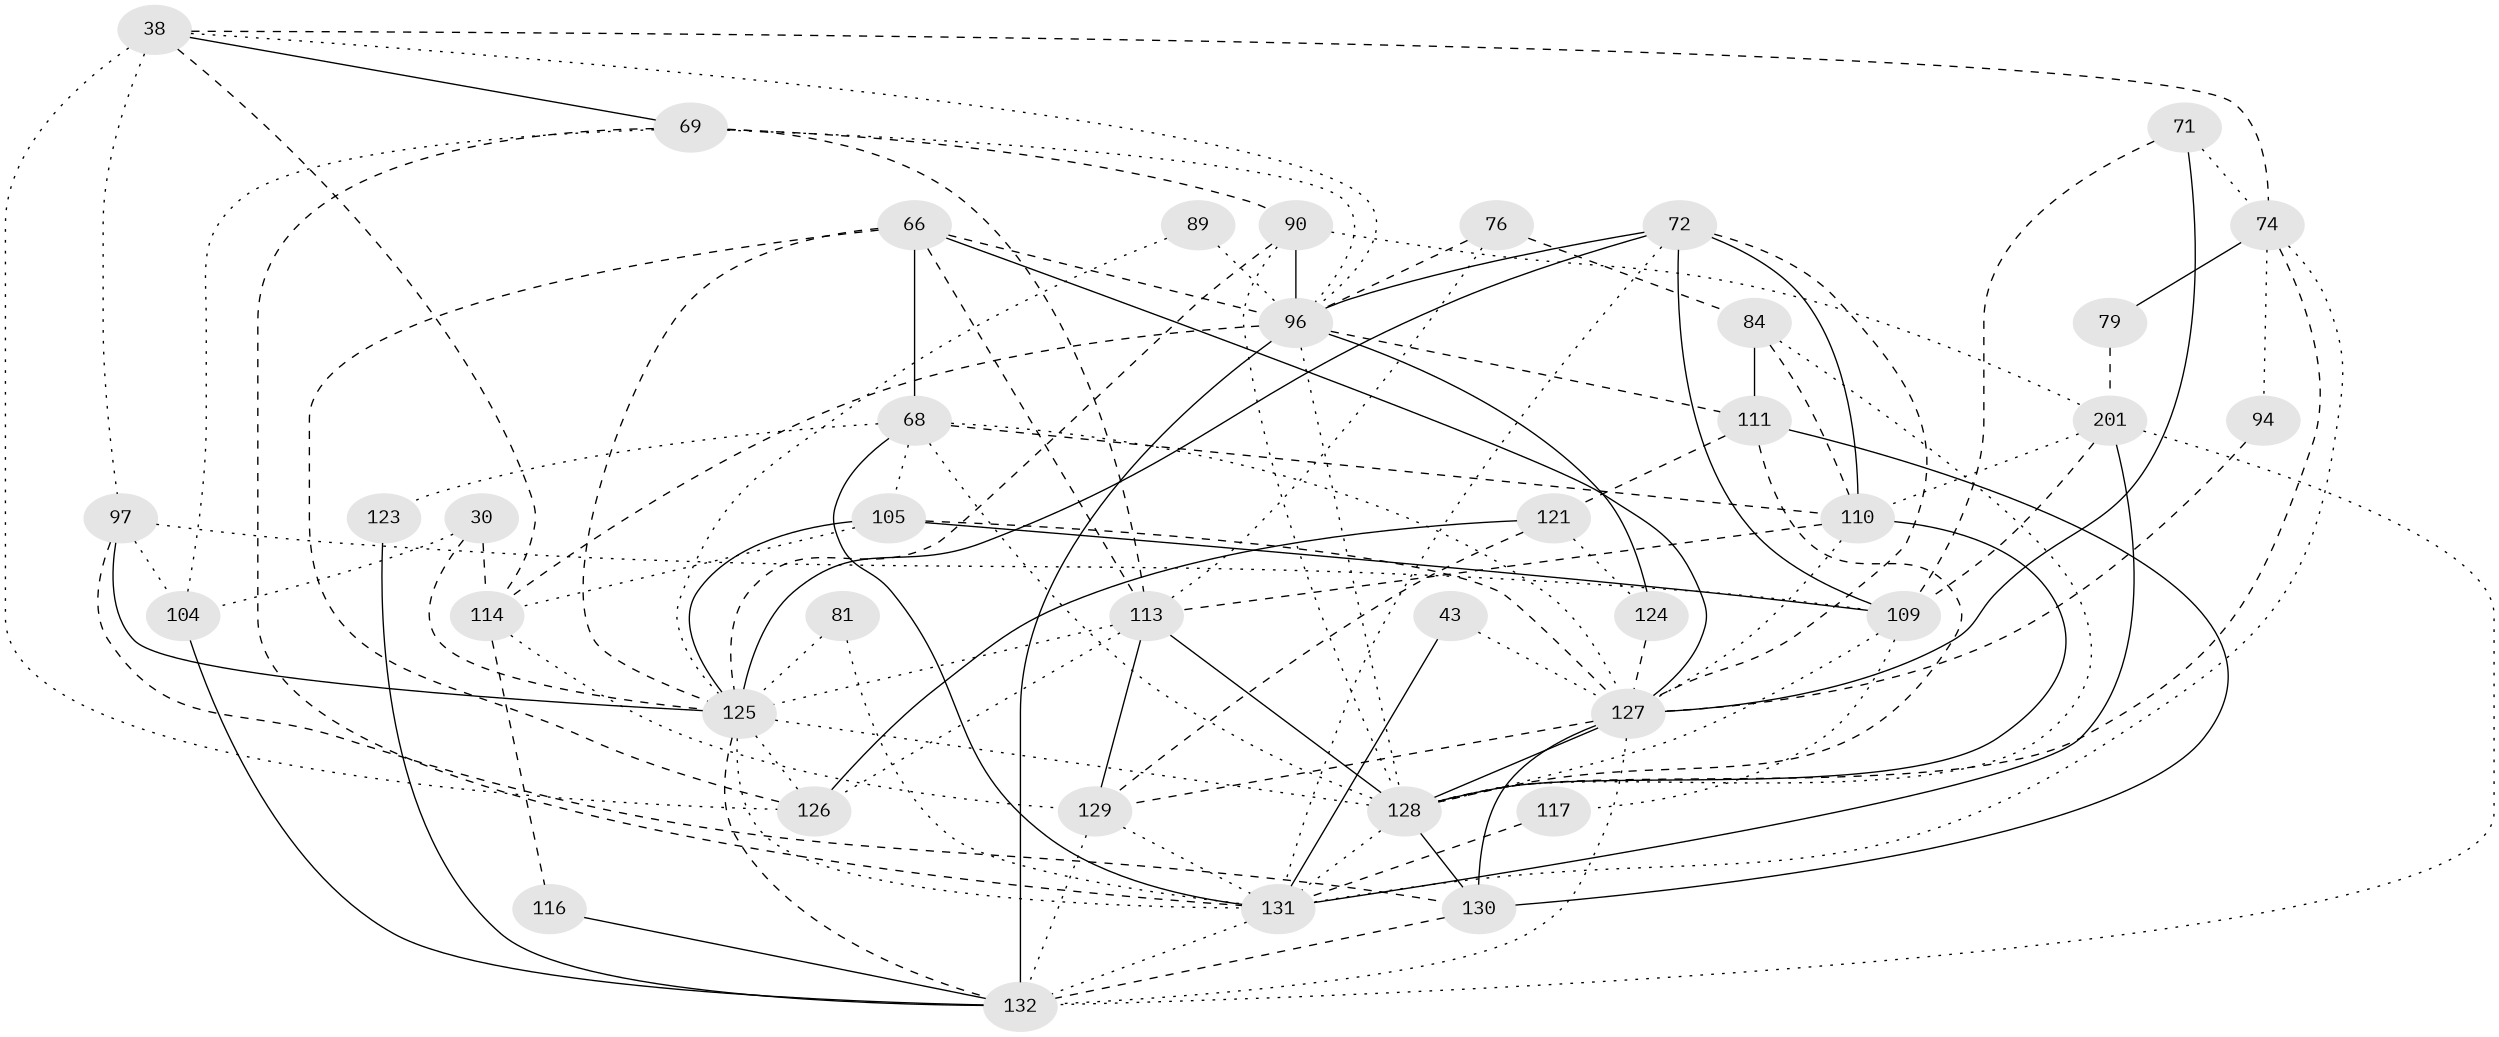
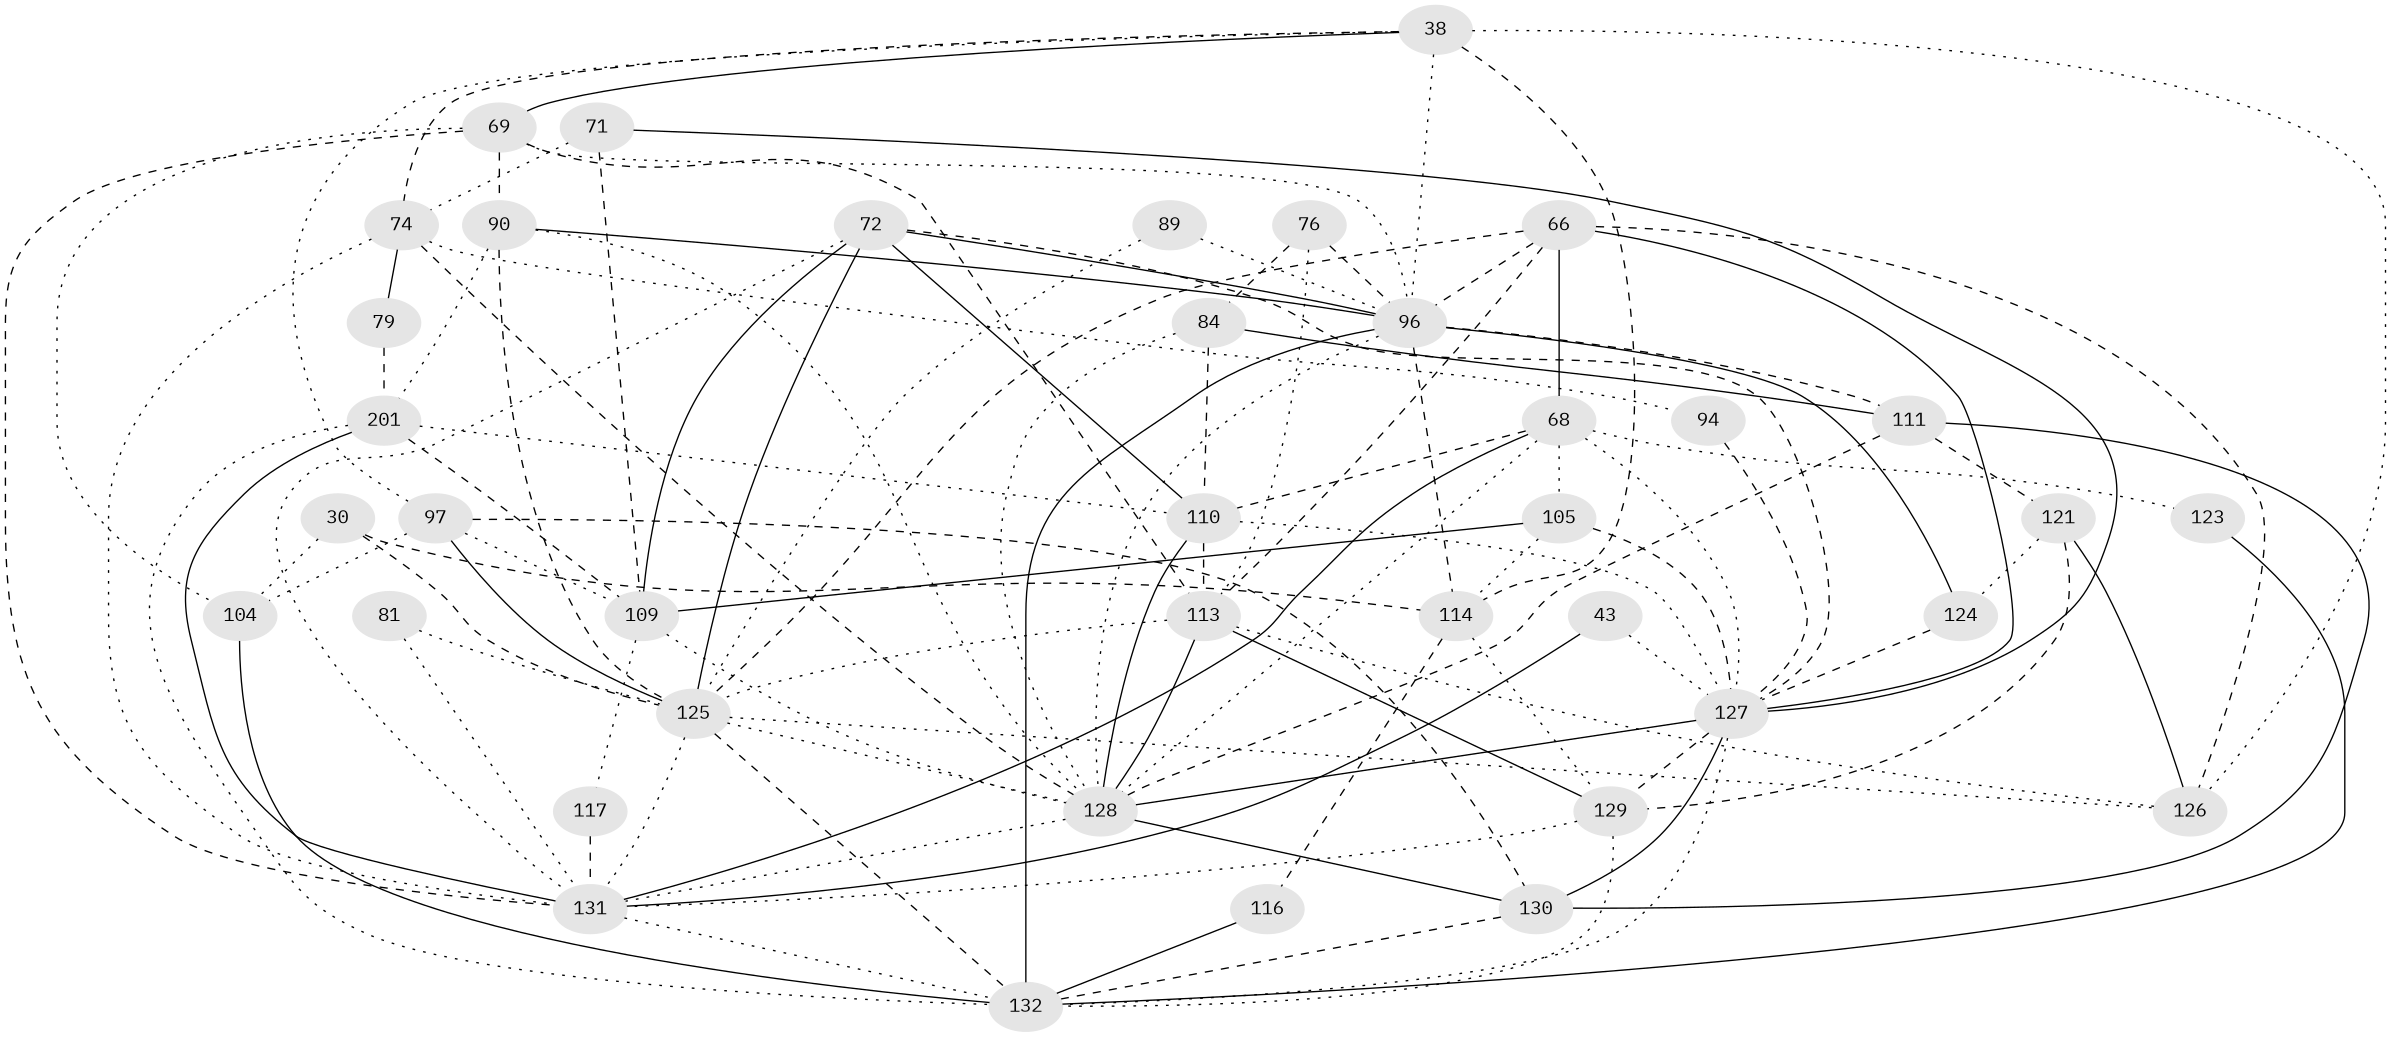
edge "105" -- "125": removed
